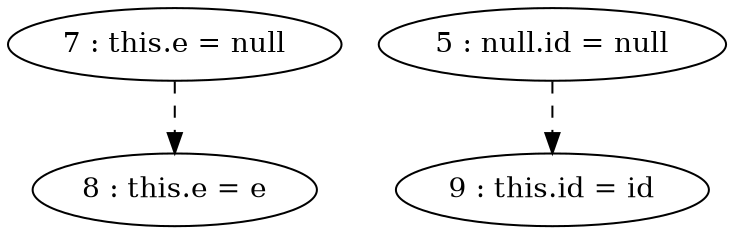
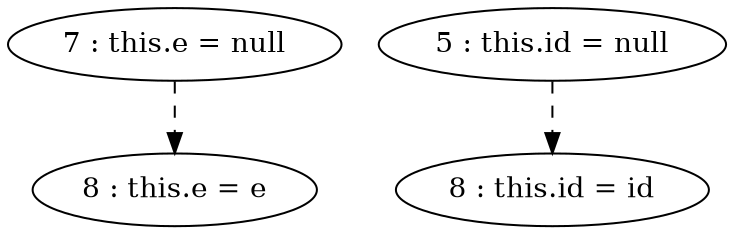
node "5 : null.id = null": label "5 : null.id = null" -> "5 : this.id = null"
node "9 : this.id = id": label "9 : this.id = id" -> "8 : this.id = id"
